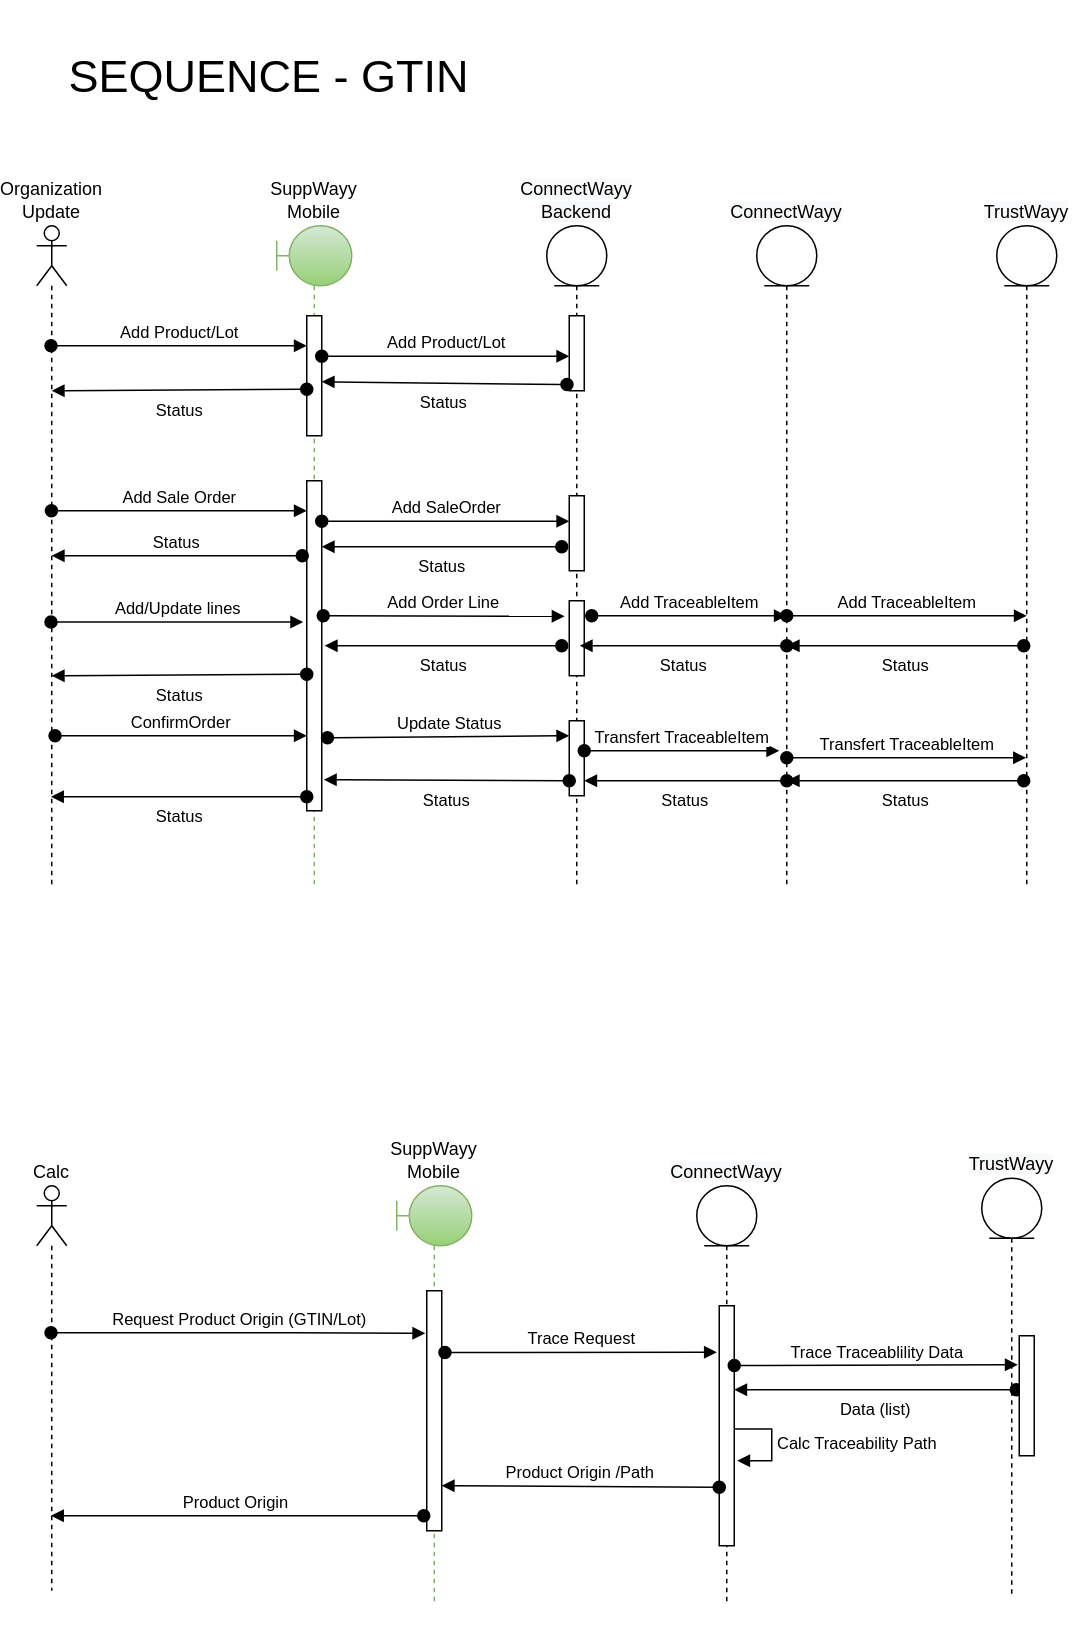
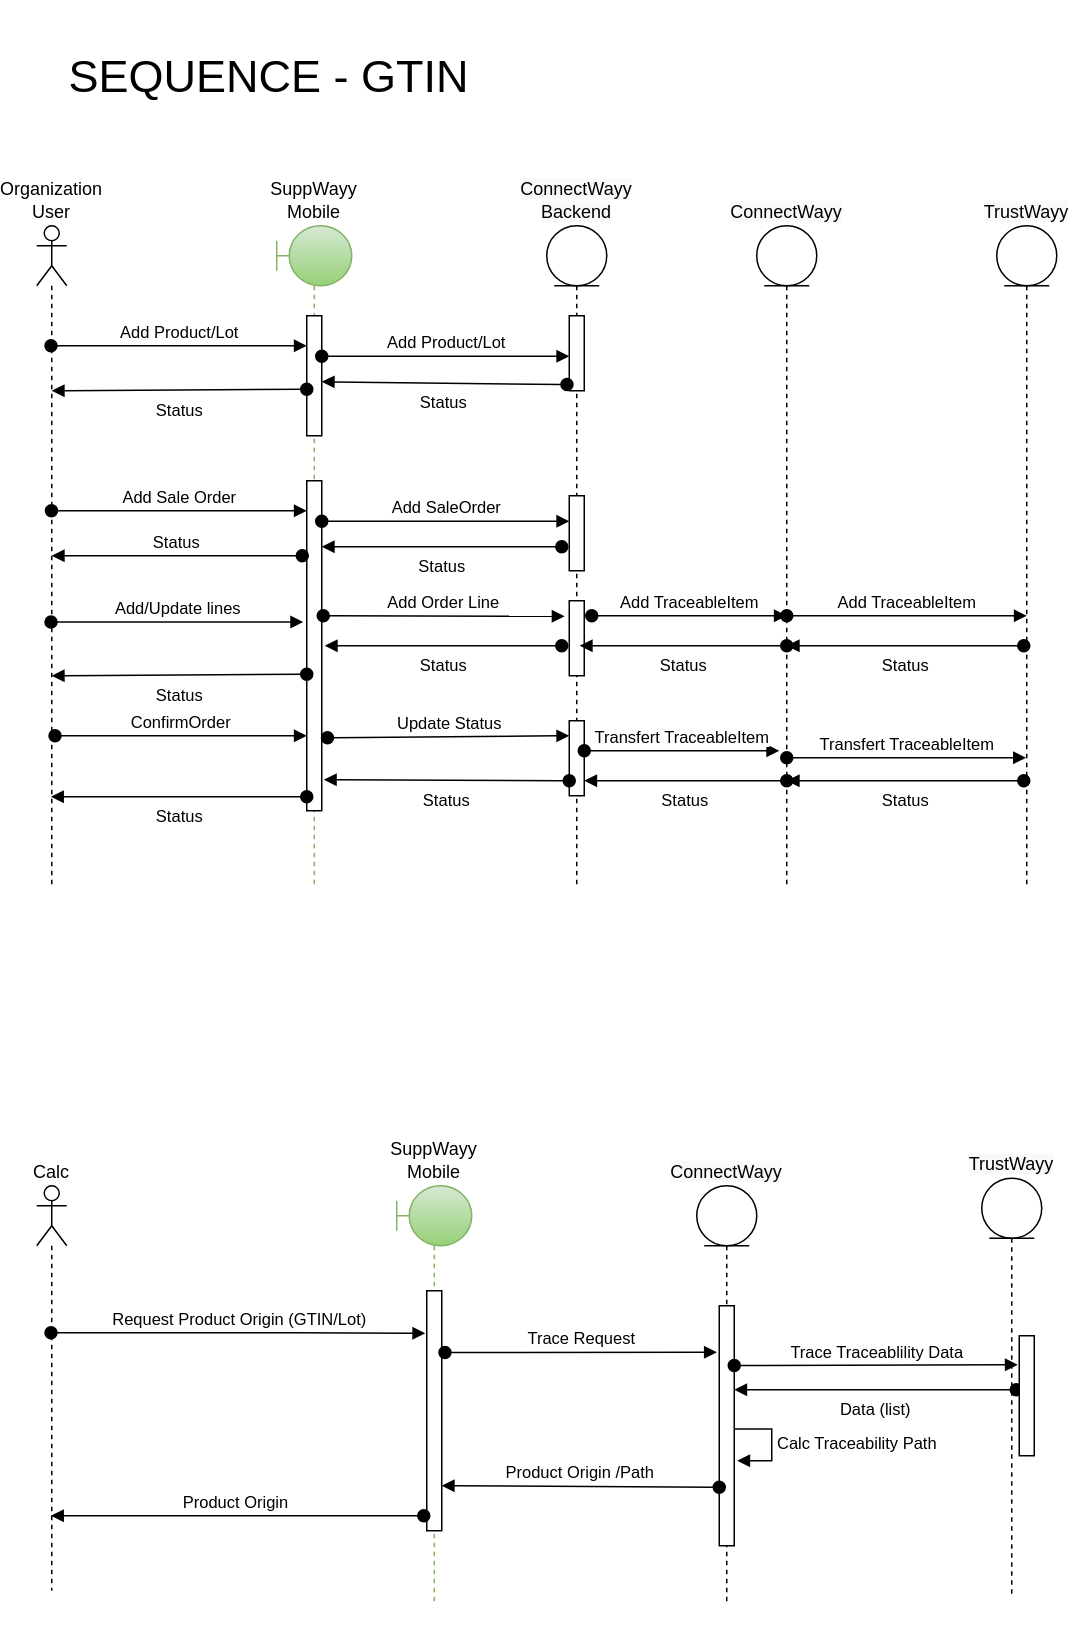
node "Organization Update": label "Organization Update" -> "Organization User"
